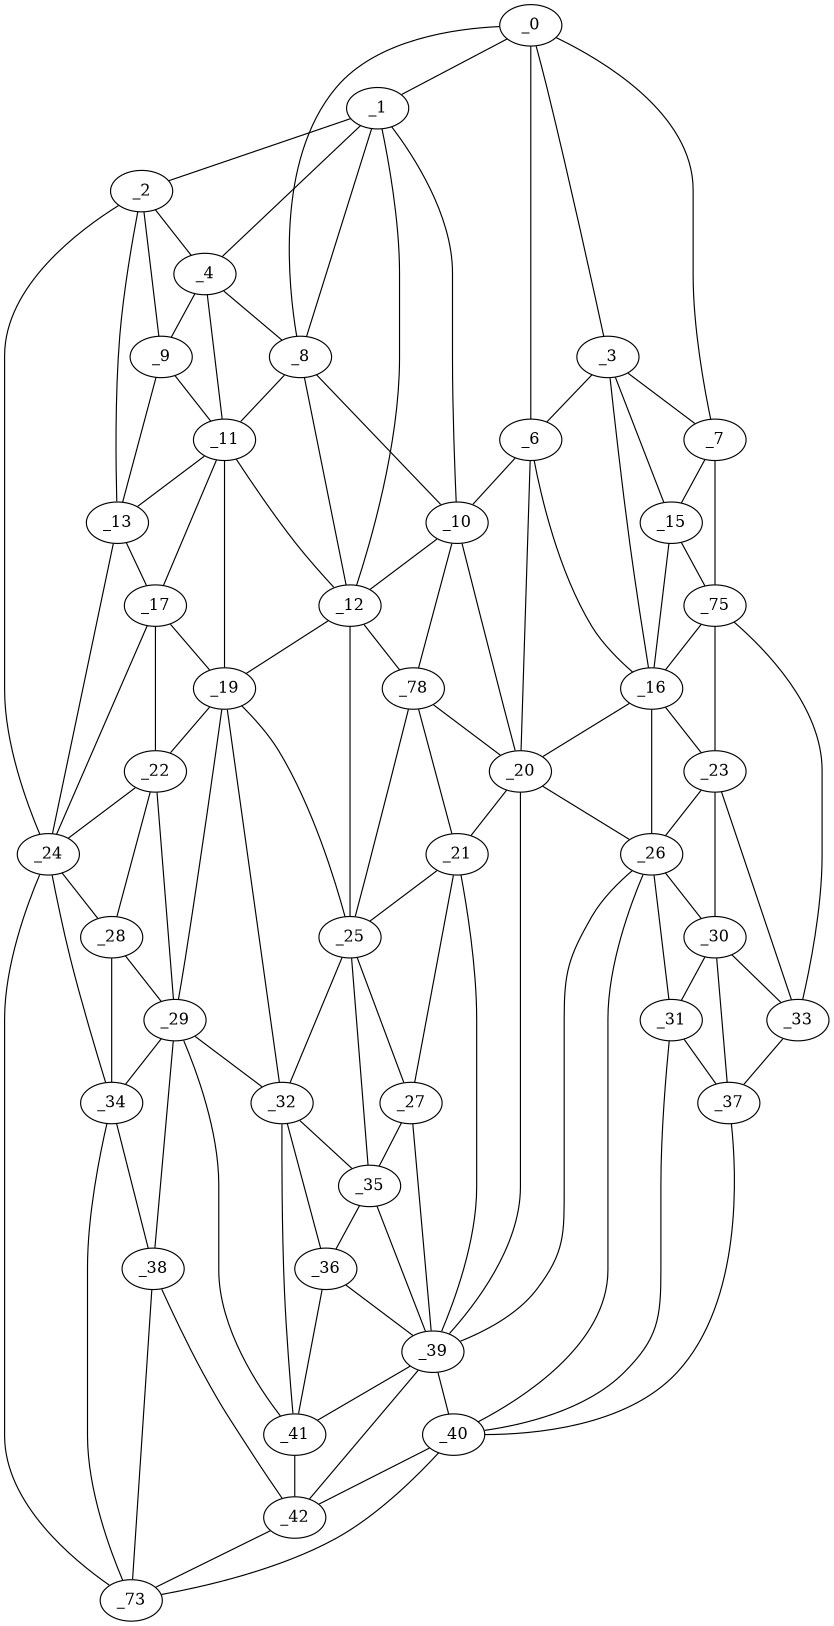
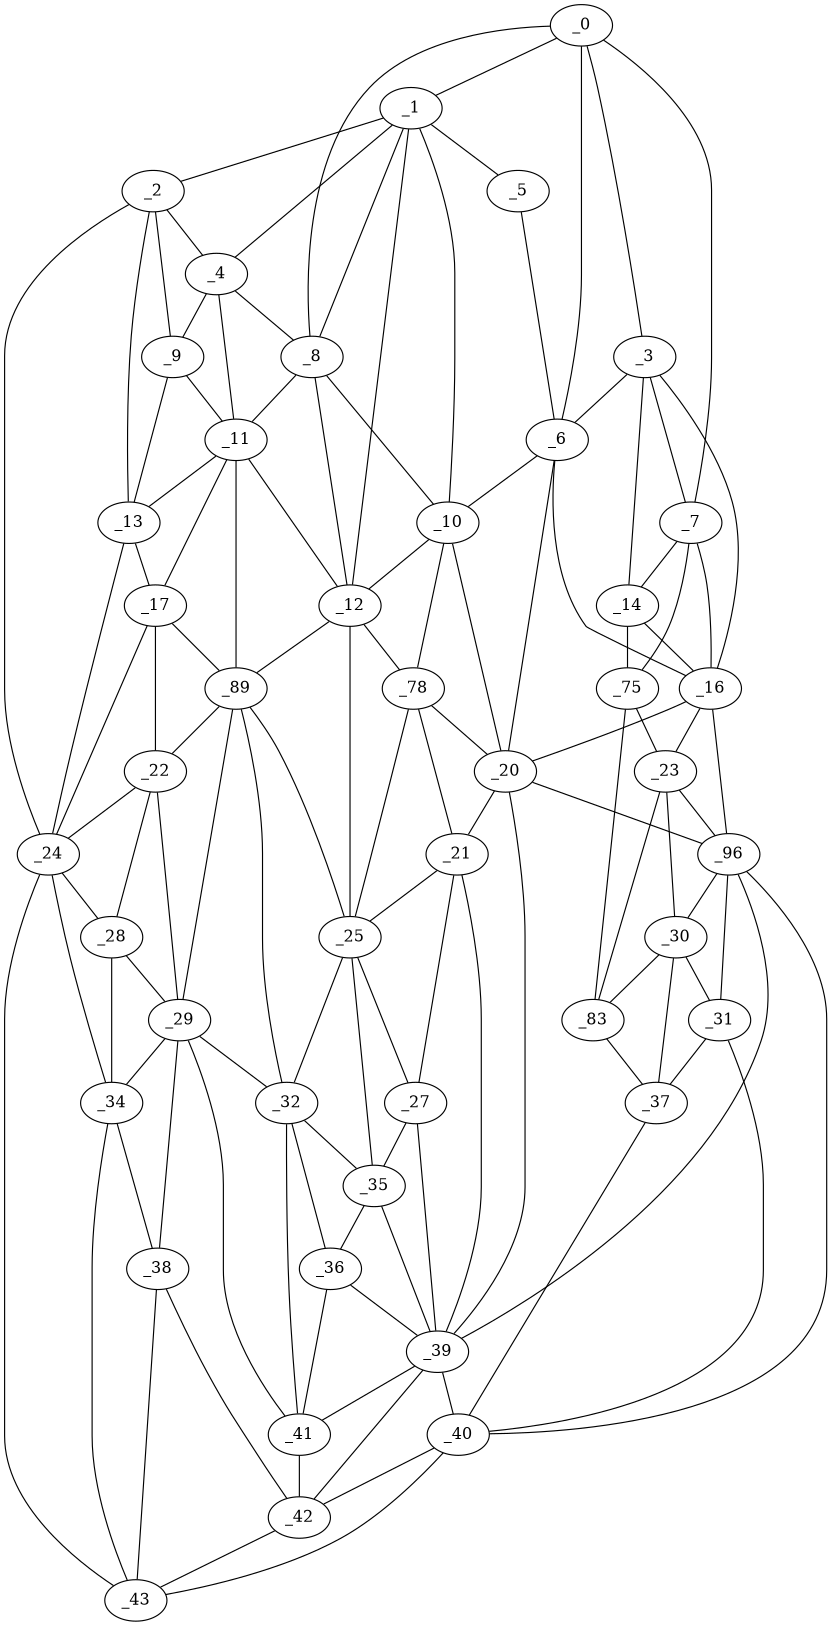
node "_5": added
node "_15": label "_15" -> "_14"
edge "_75" -- "_16": now "_7" -- "_16"
node "_19": label "_19" -> "_89"
node "_26": label "_26" -> "_96"
node "_33": label "_33" -> "_83"
node "_73": label "_73" -> "_43"
